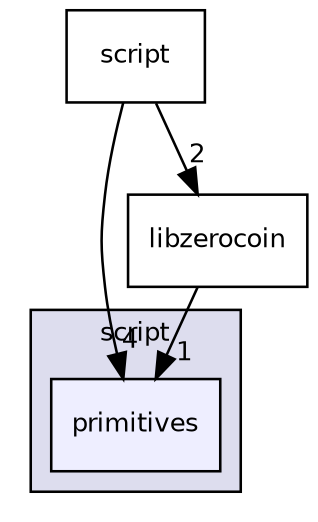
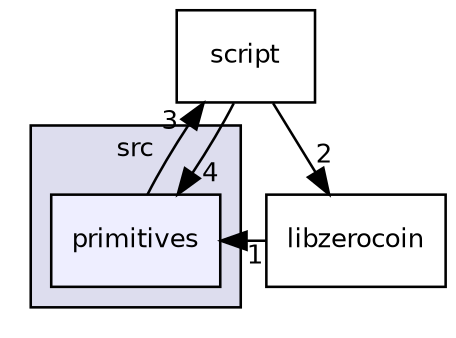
edge "primitives" -> "script": added
cluster "script": label "script" -> "src"
